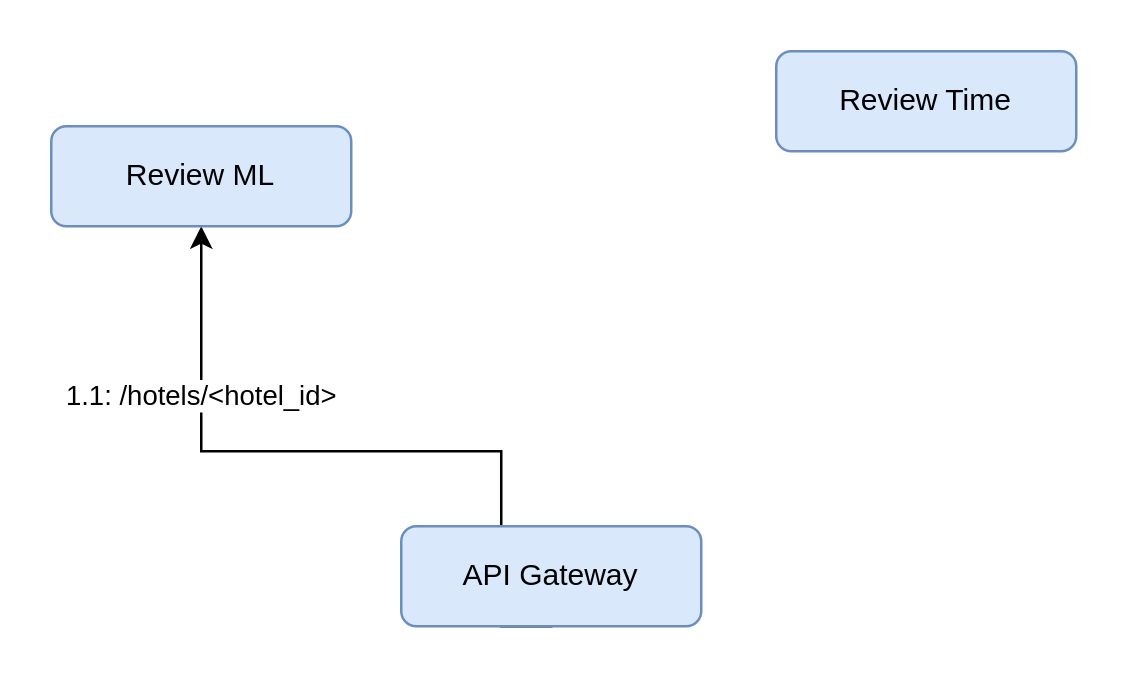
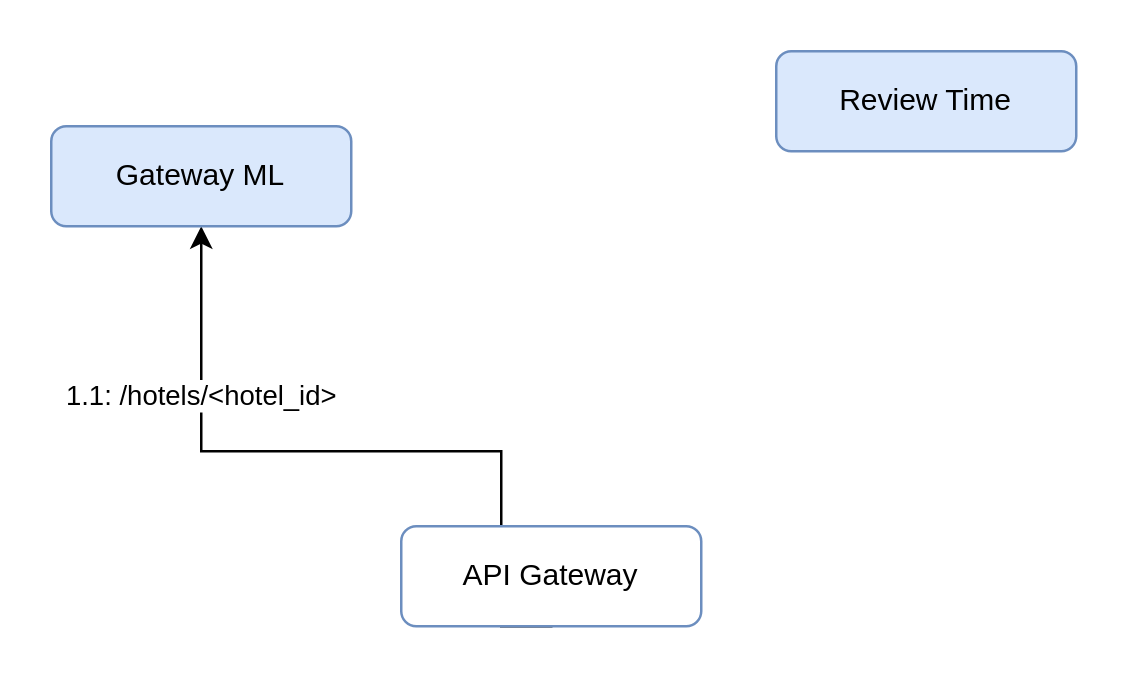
node "Review ML": label "Review ML" -> "Gateway ML"
node "API Gateway": fillcolor #dae8fc -> #ffffff
